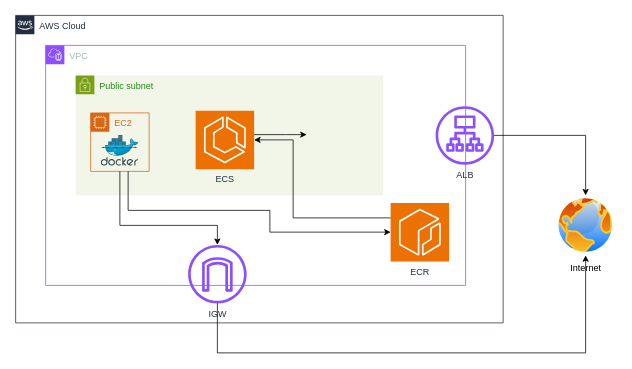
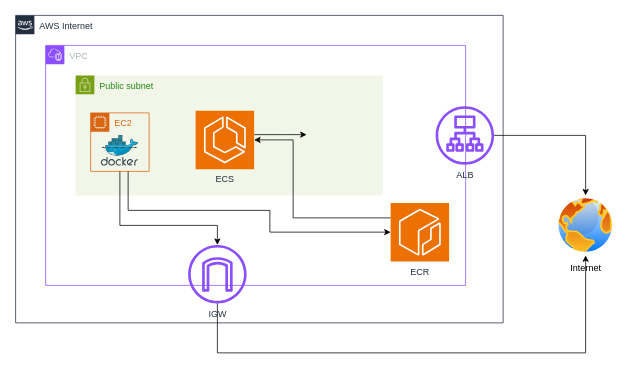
node "AWS Cloud": label "AWS Cloud" -> "AWS Internet"
